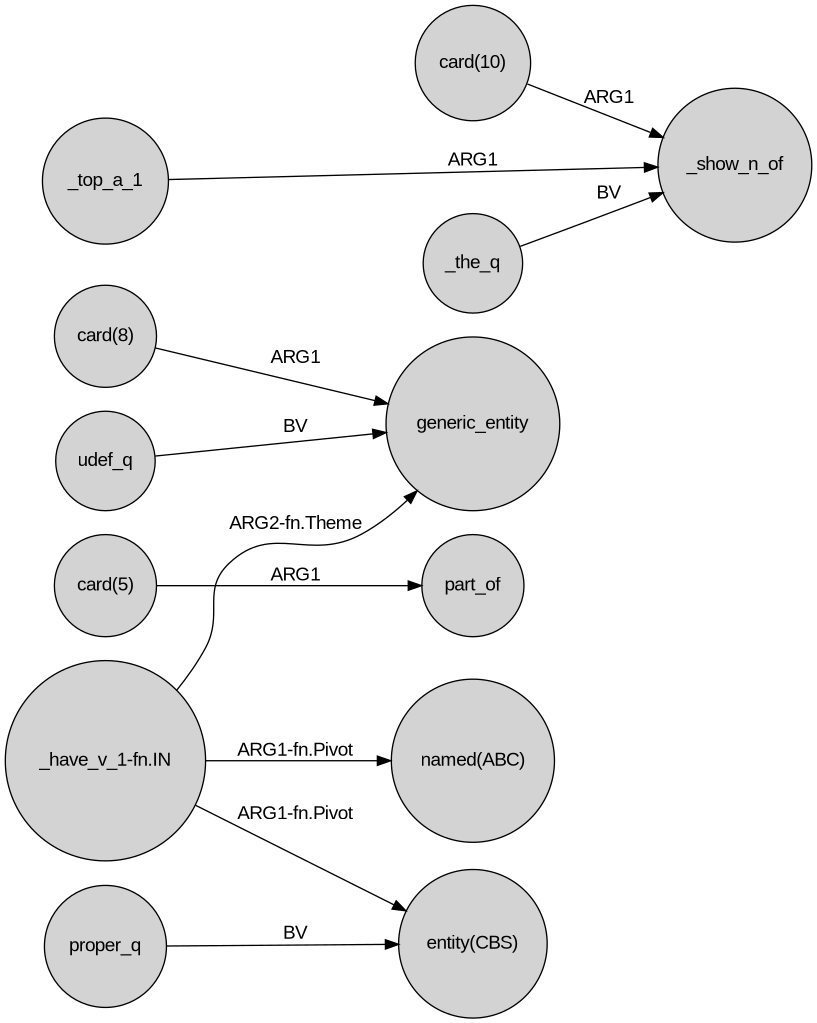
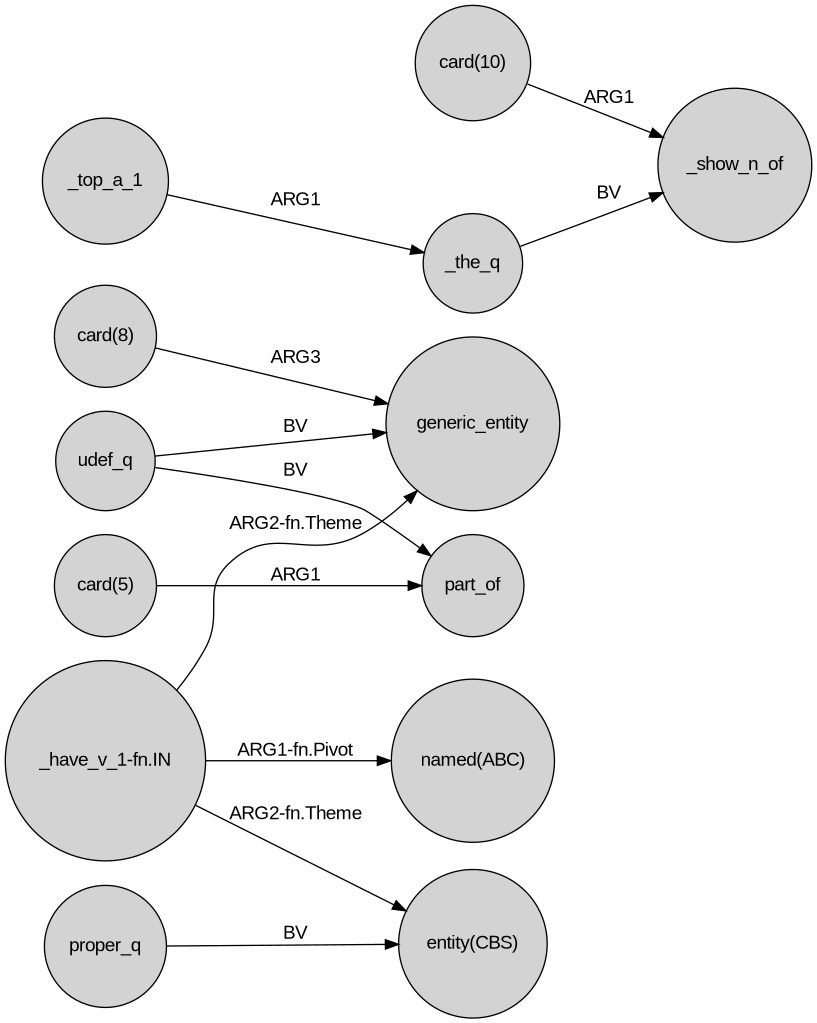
edge "_top_a_1" -> "_show_n_of": now "_top_a_1" -> "_the_q"
edge "card(8)" -> "generic_entity": label "ARG1" -> "ARG3"
edge "udef_q" -> "part_of": added, label "BV"
edge "_have_v_1-fn.IN" -> "entity(CBS)": label "ARG1-fn.Pivot" -> "ARG2-fn.Theme"
